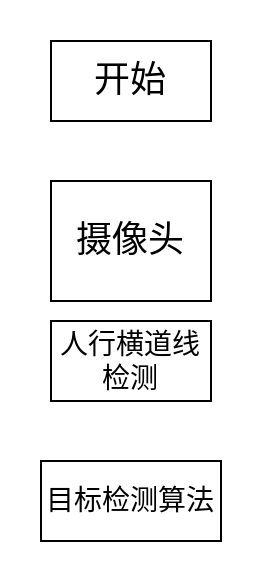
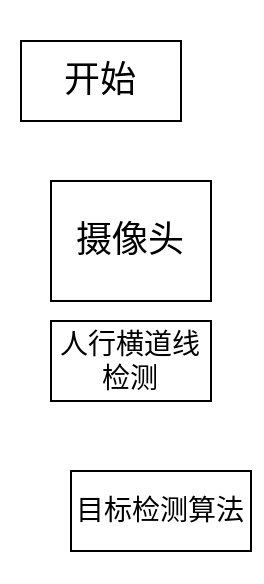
node "开始": moved (131, 81) -> (101, 81)
node "目标检测算法": moved (131, 501) -> (161, 511)
